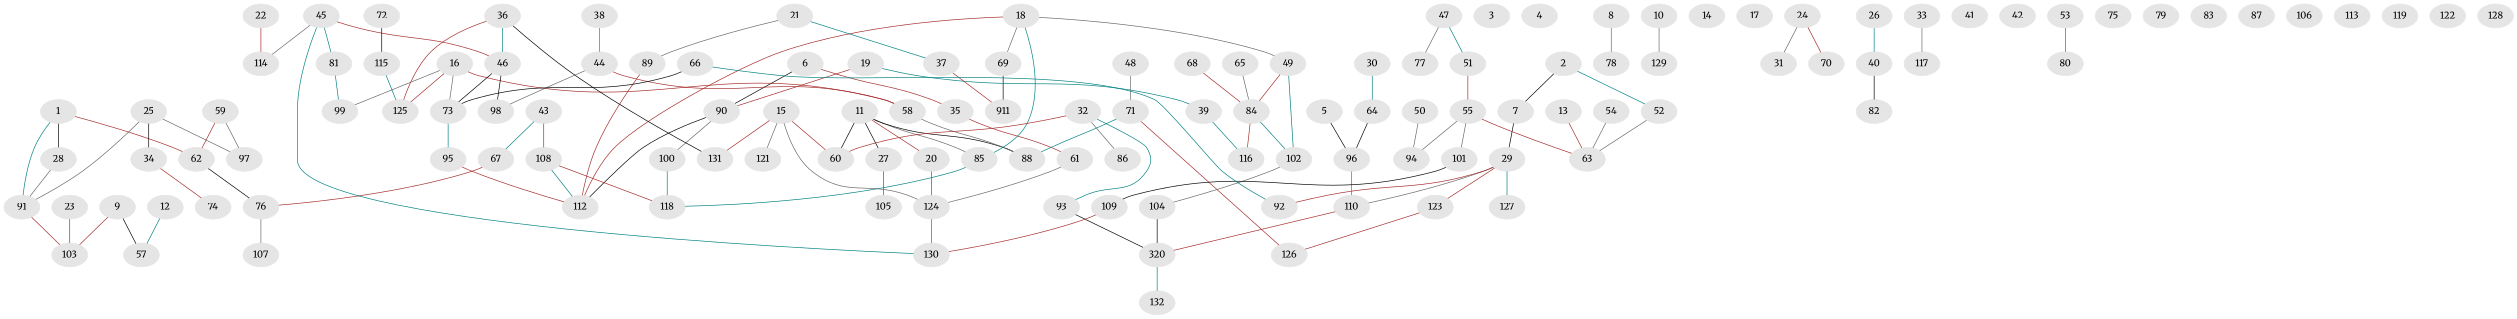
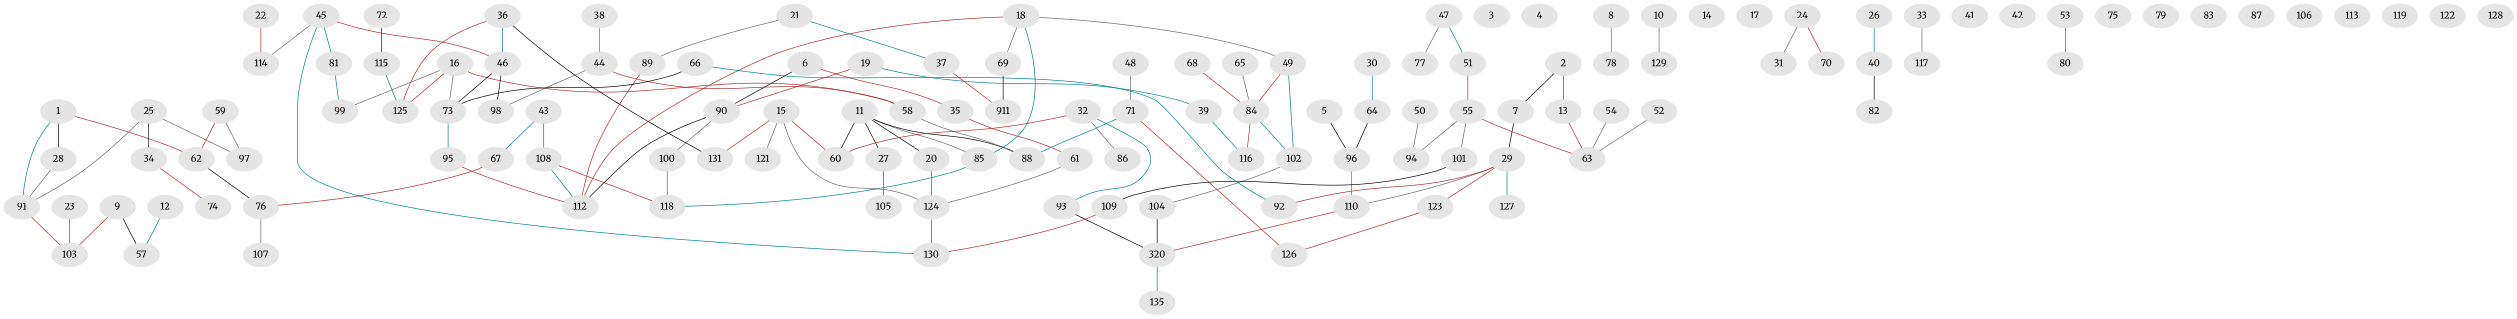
edge "2" -- "52": now "2" -- "13"
edge "11" -- "20": color brown -> black
node "132": label "132" -> "135"
